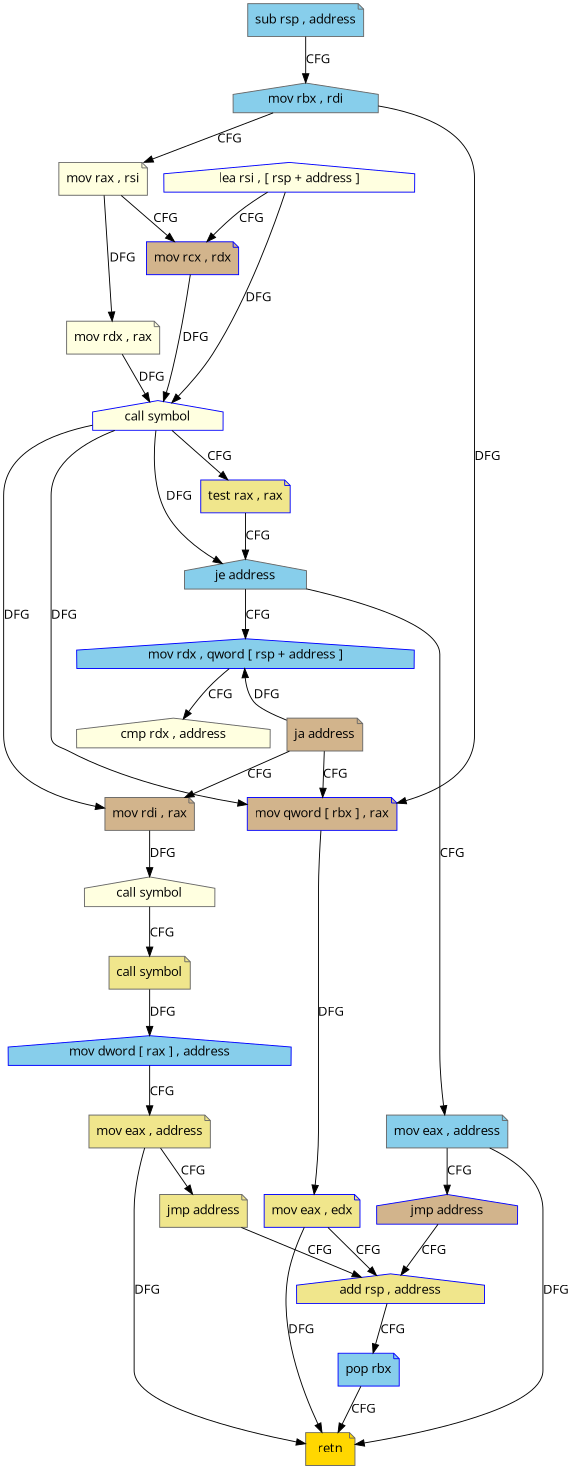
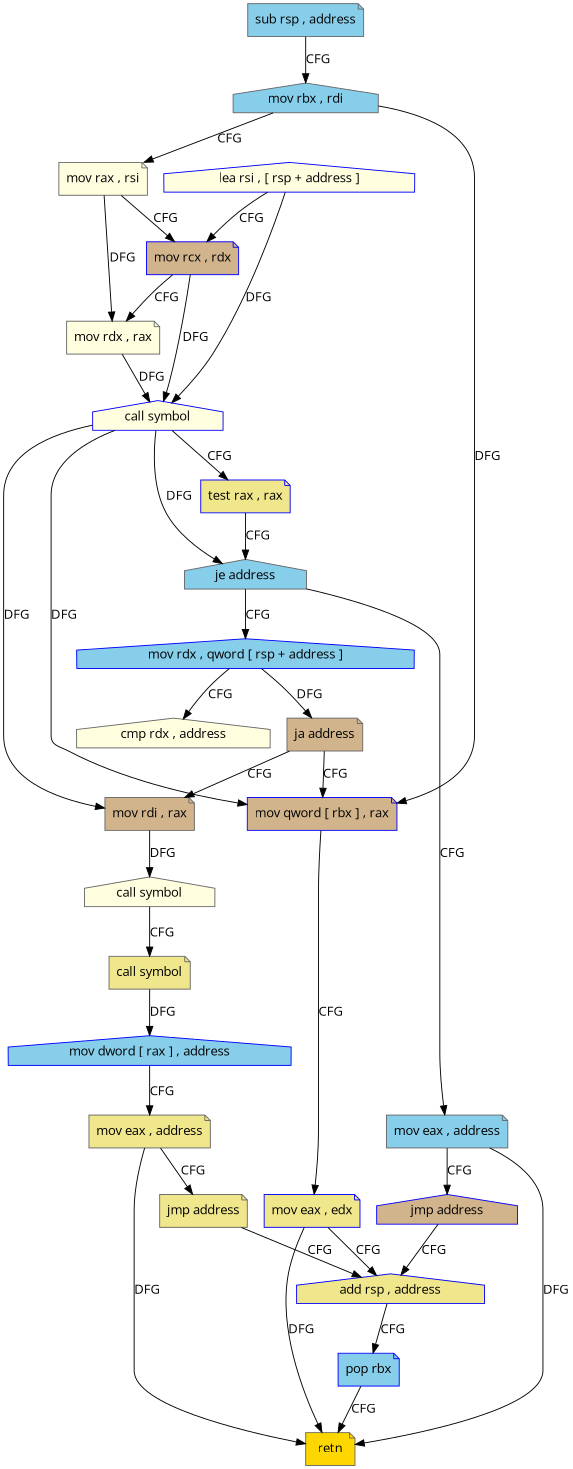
edge "mov rcx , rdx" -> "mov rdx , rax": added, label "CFG"
edge "ja address" -> "mov rdx , qword [ rsp + address ]": reversed
edge "mov qword [ rbx ] , rax" -> "mov eax , edx": label "DFG" -> "CFG"
